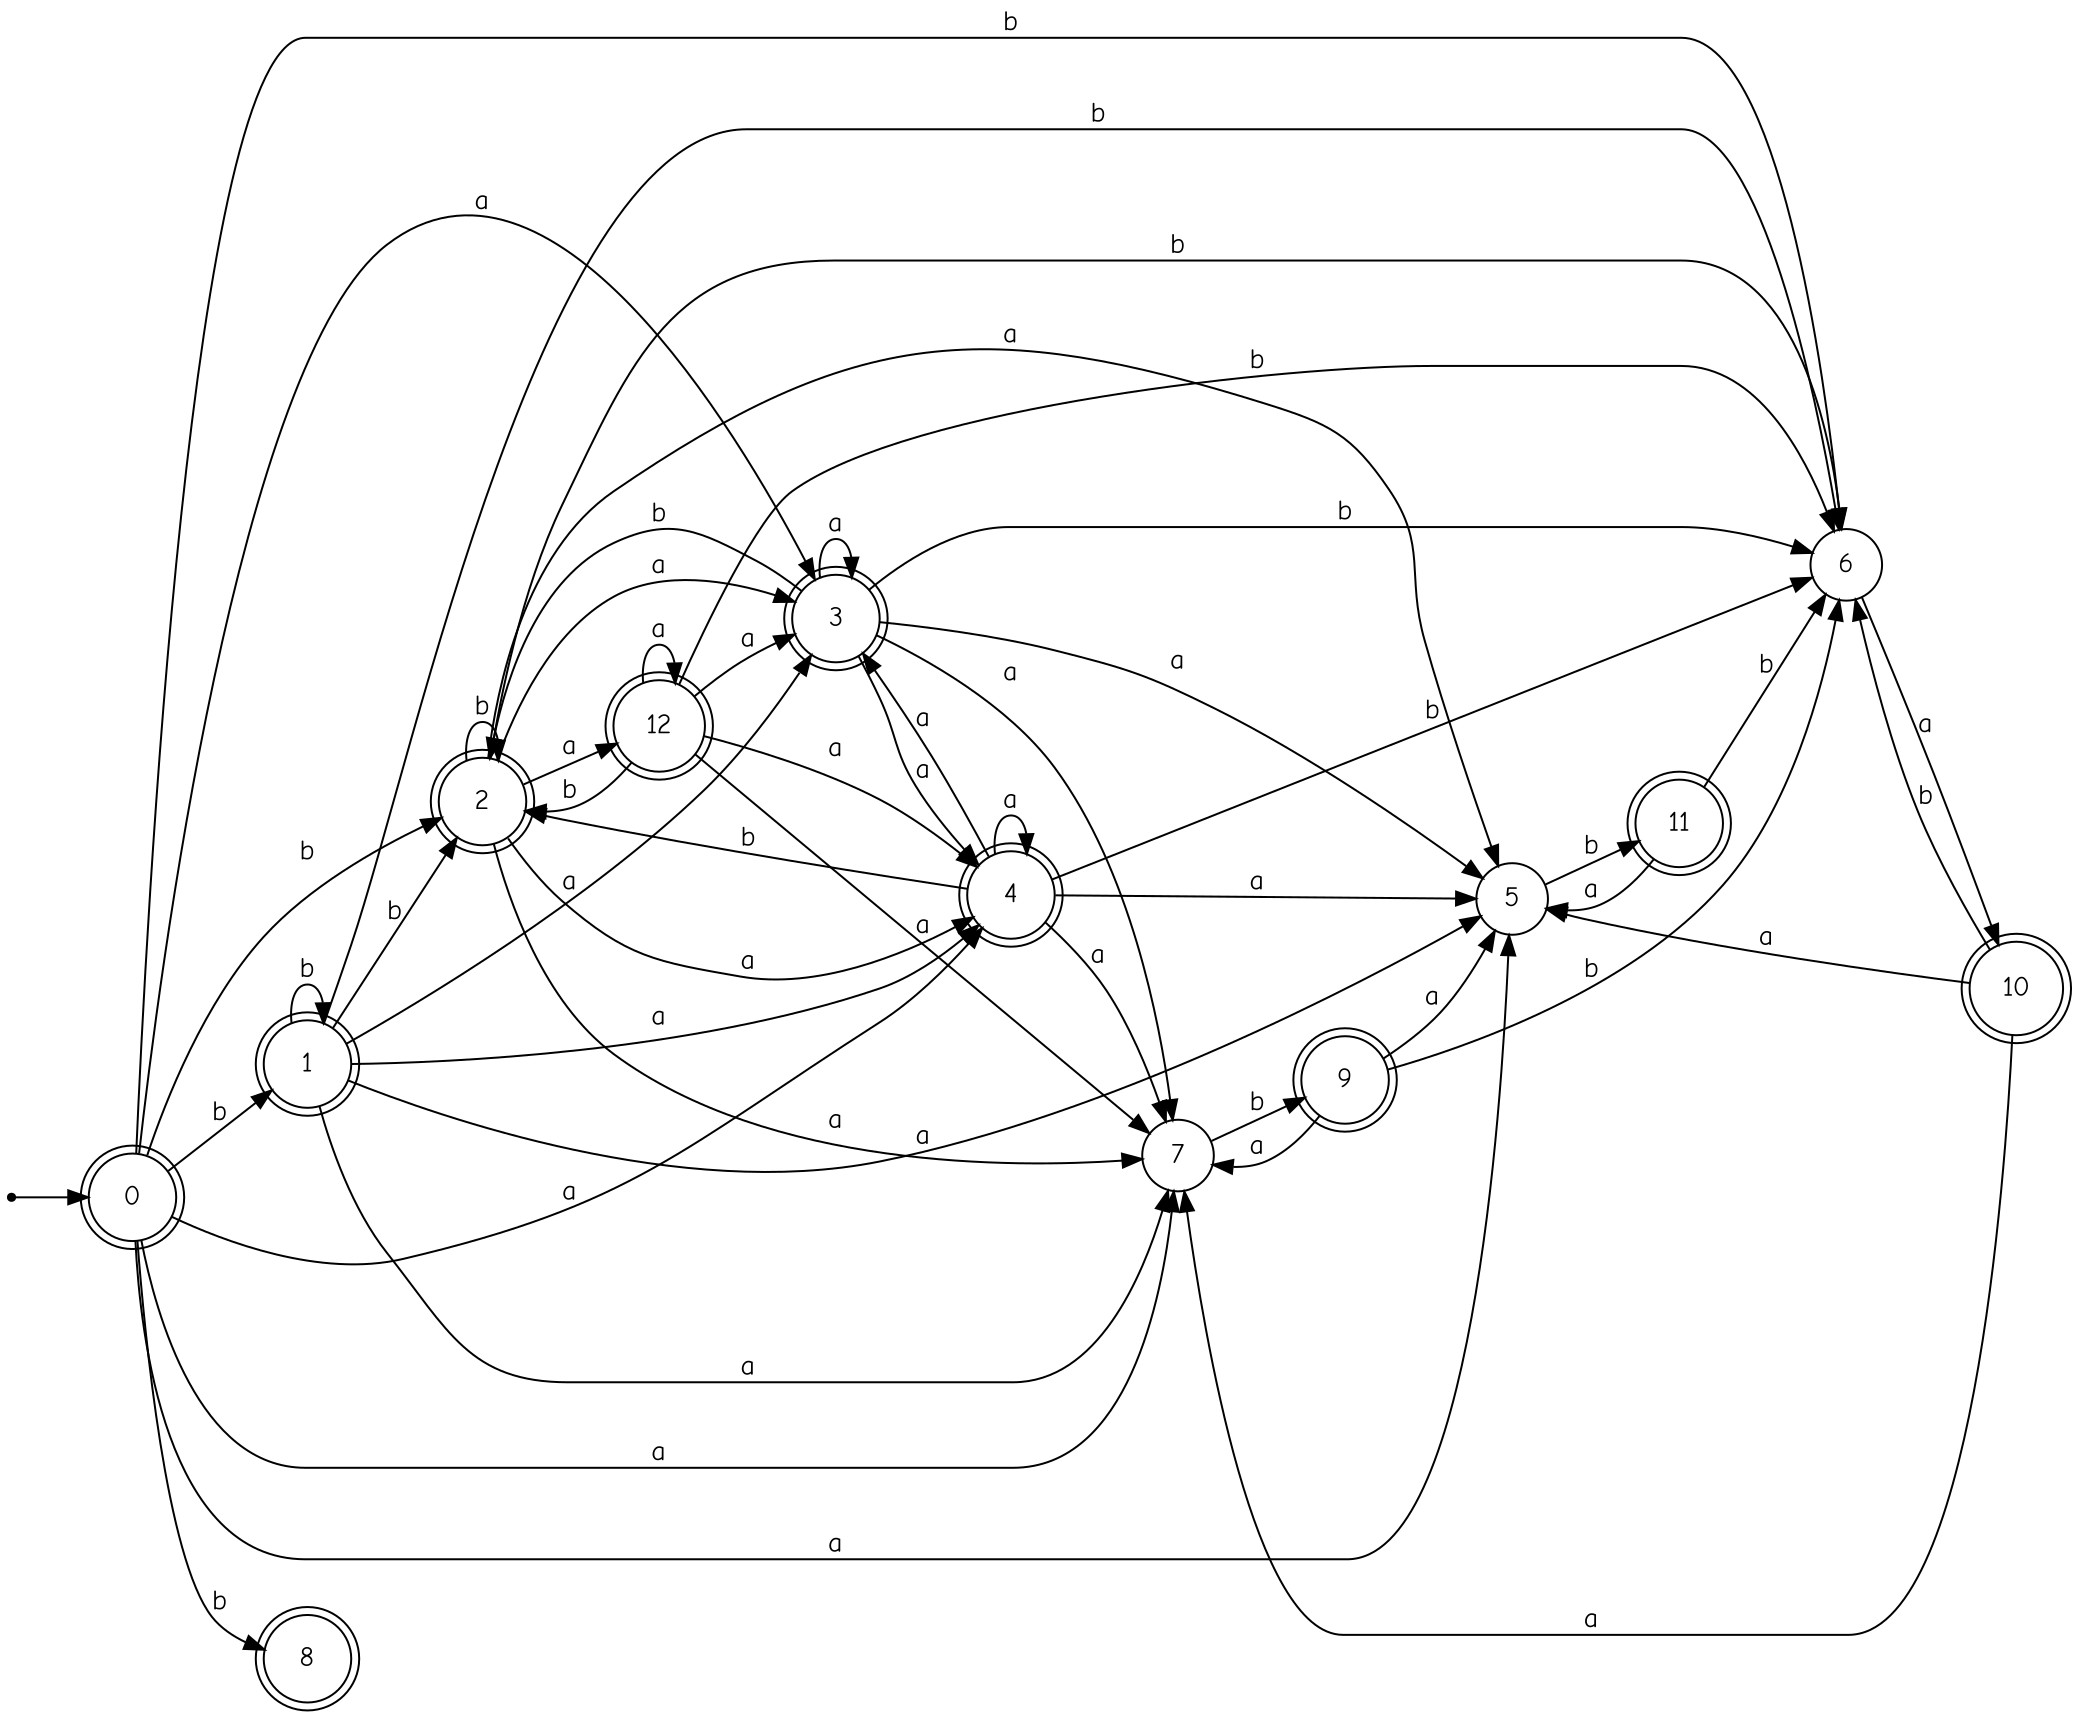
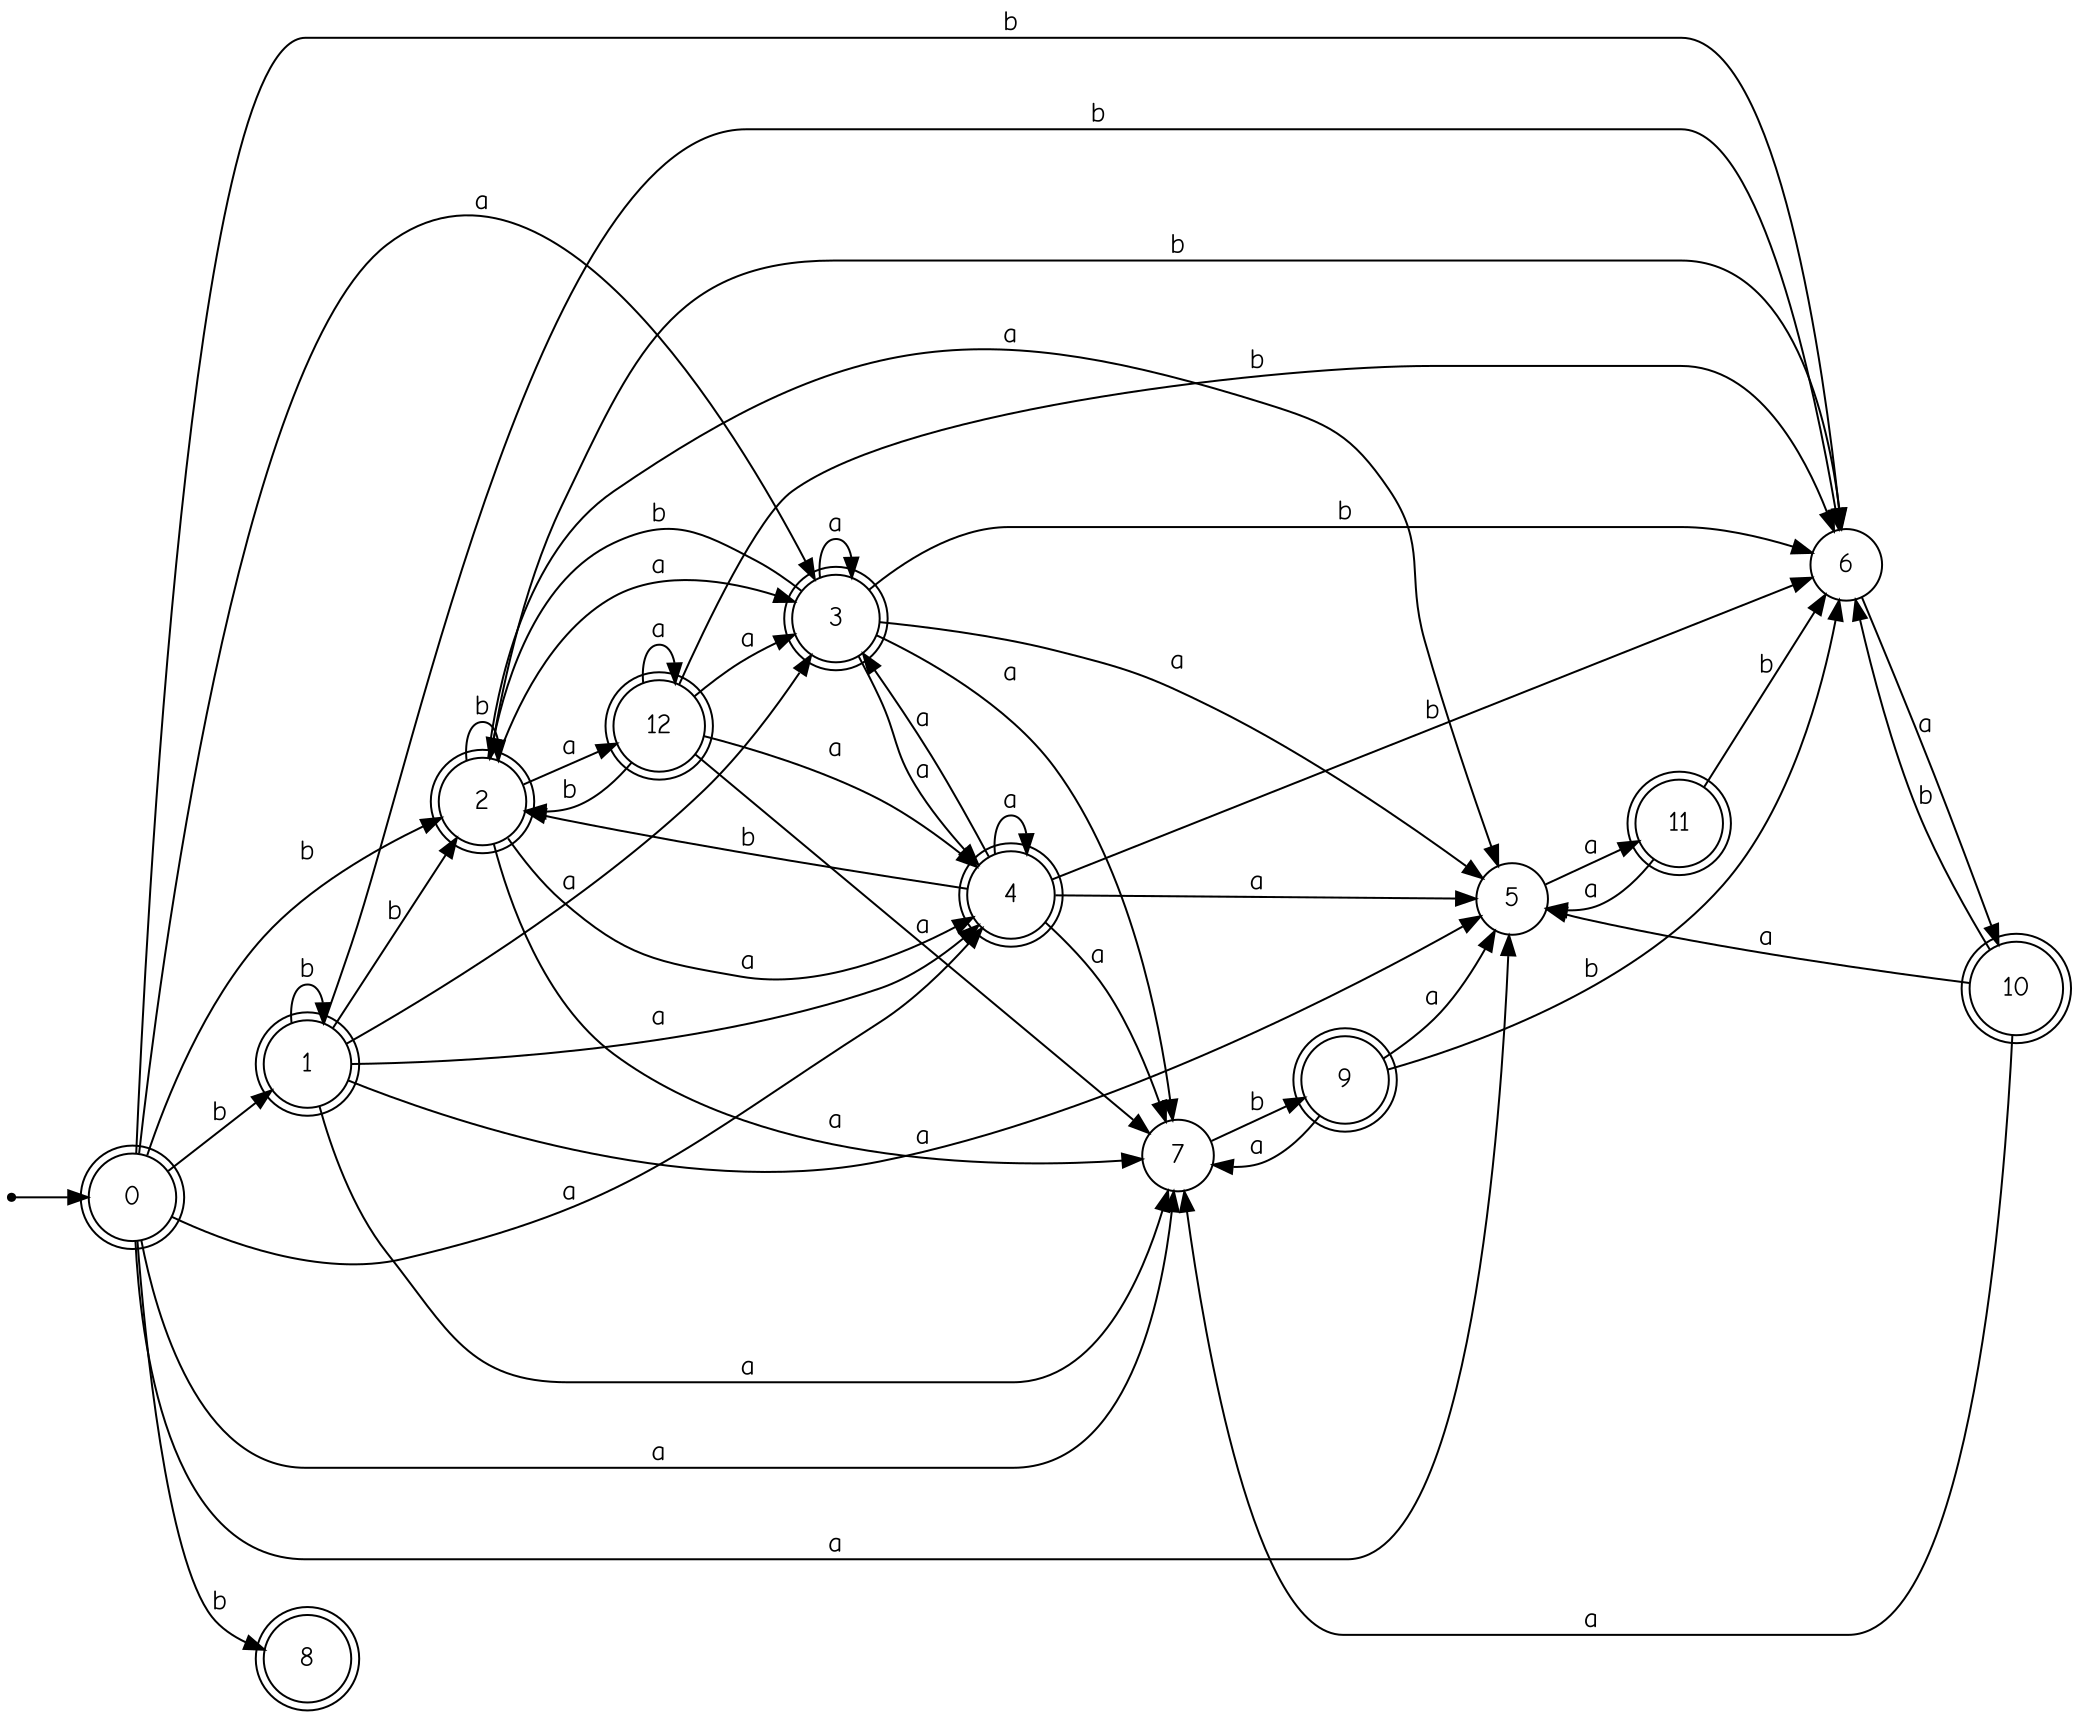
edge "5" -> "11": label "b" -> "a"
